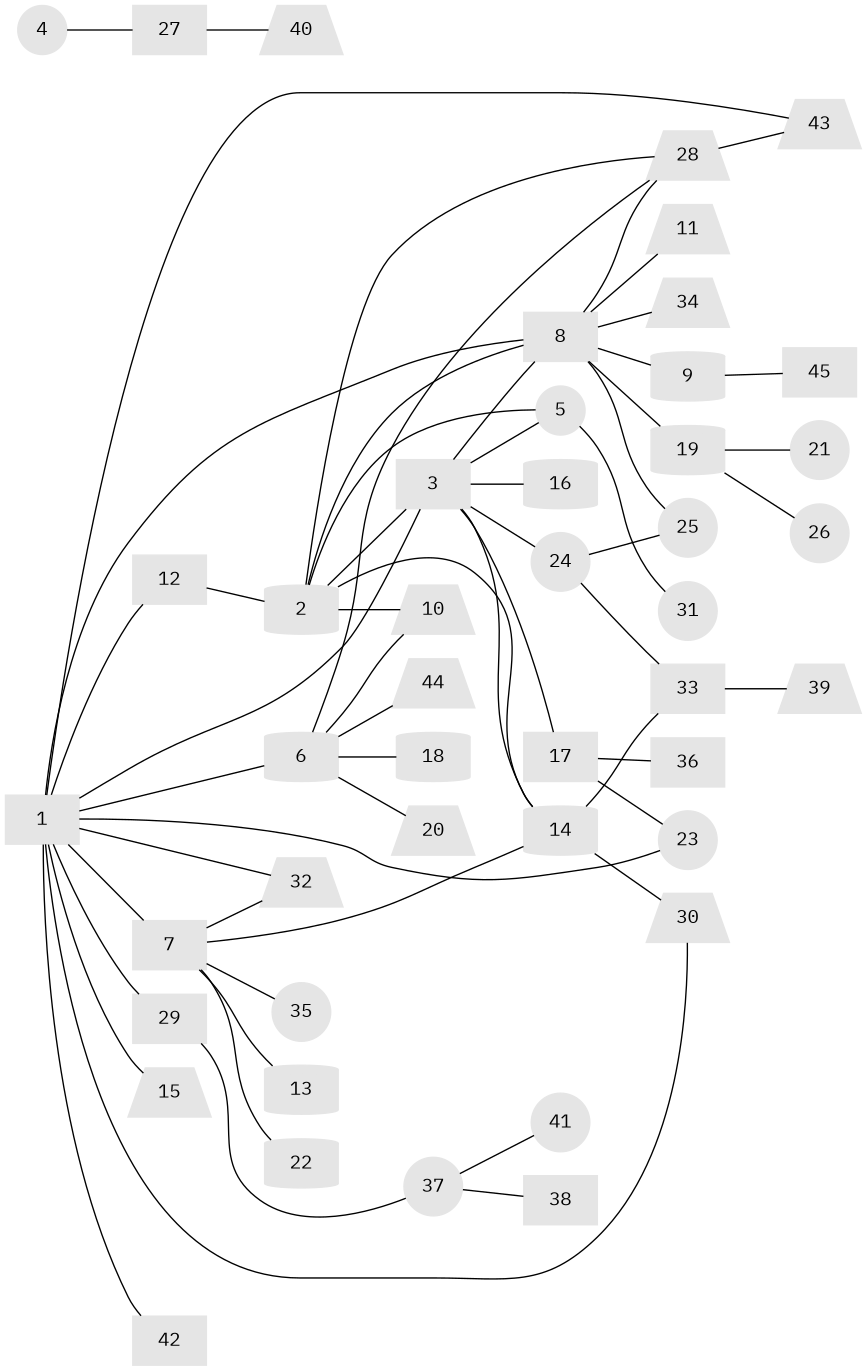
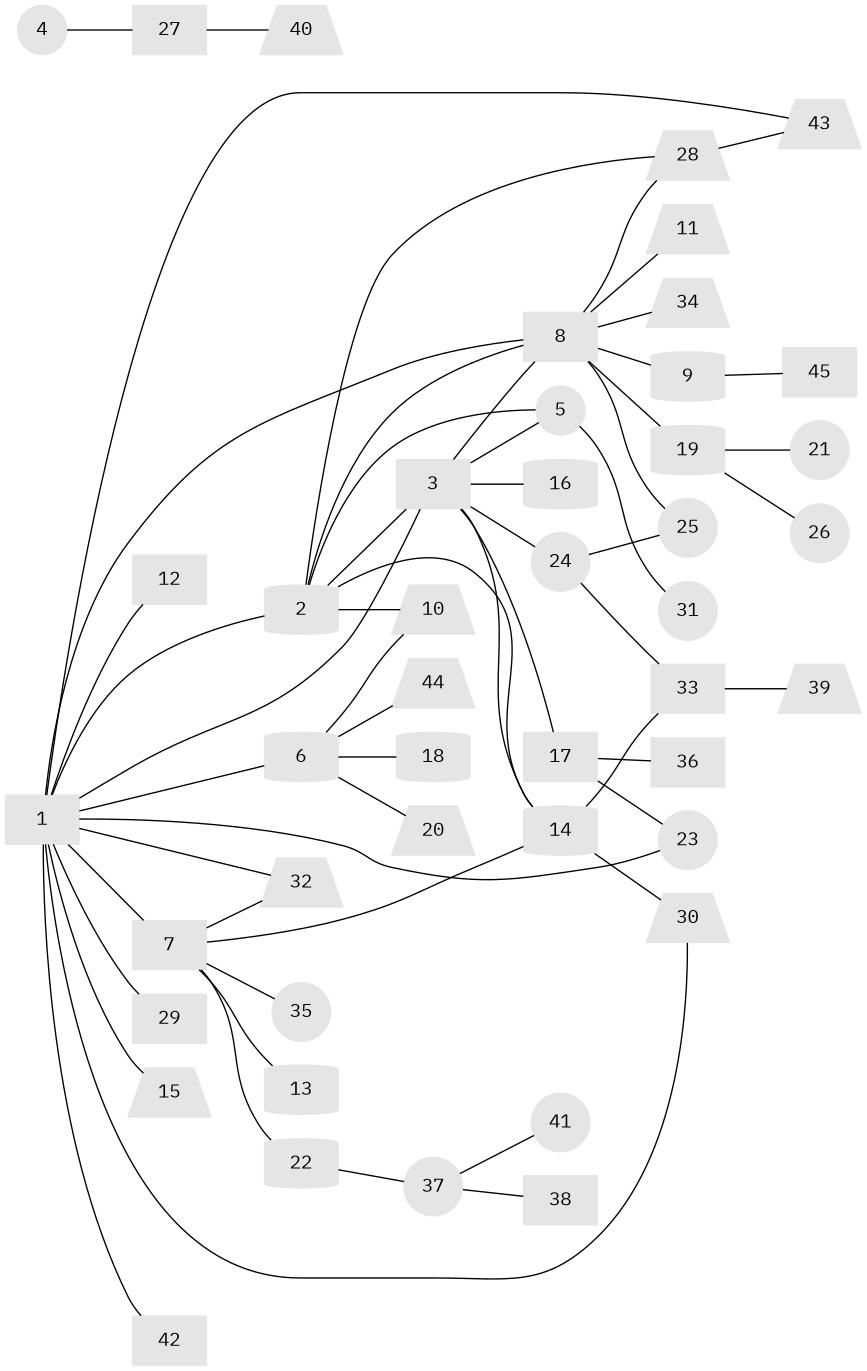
edge "28" -- "6": removed
edge "12" -- "2": now "1" -- "2"
edge "29" -- "37": now "22" -- "37"
